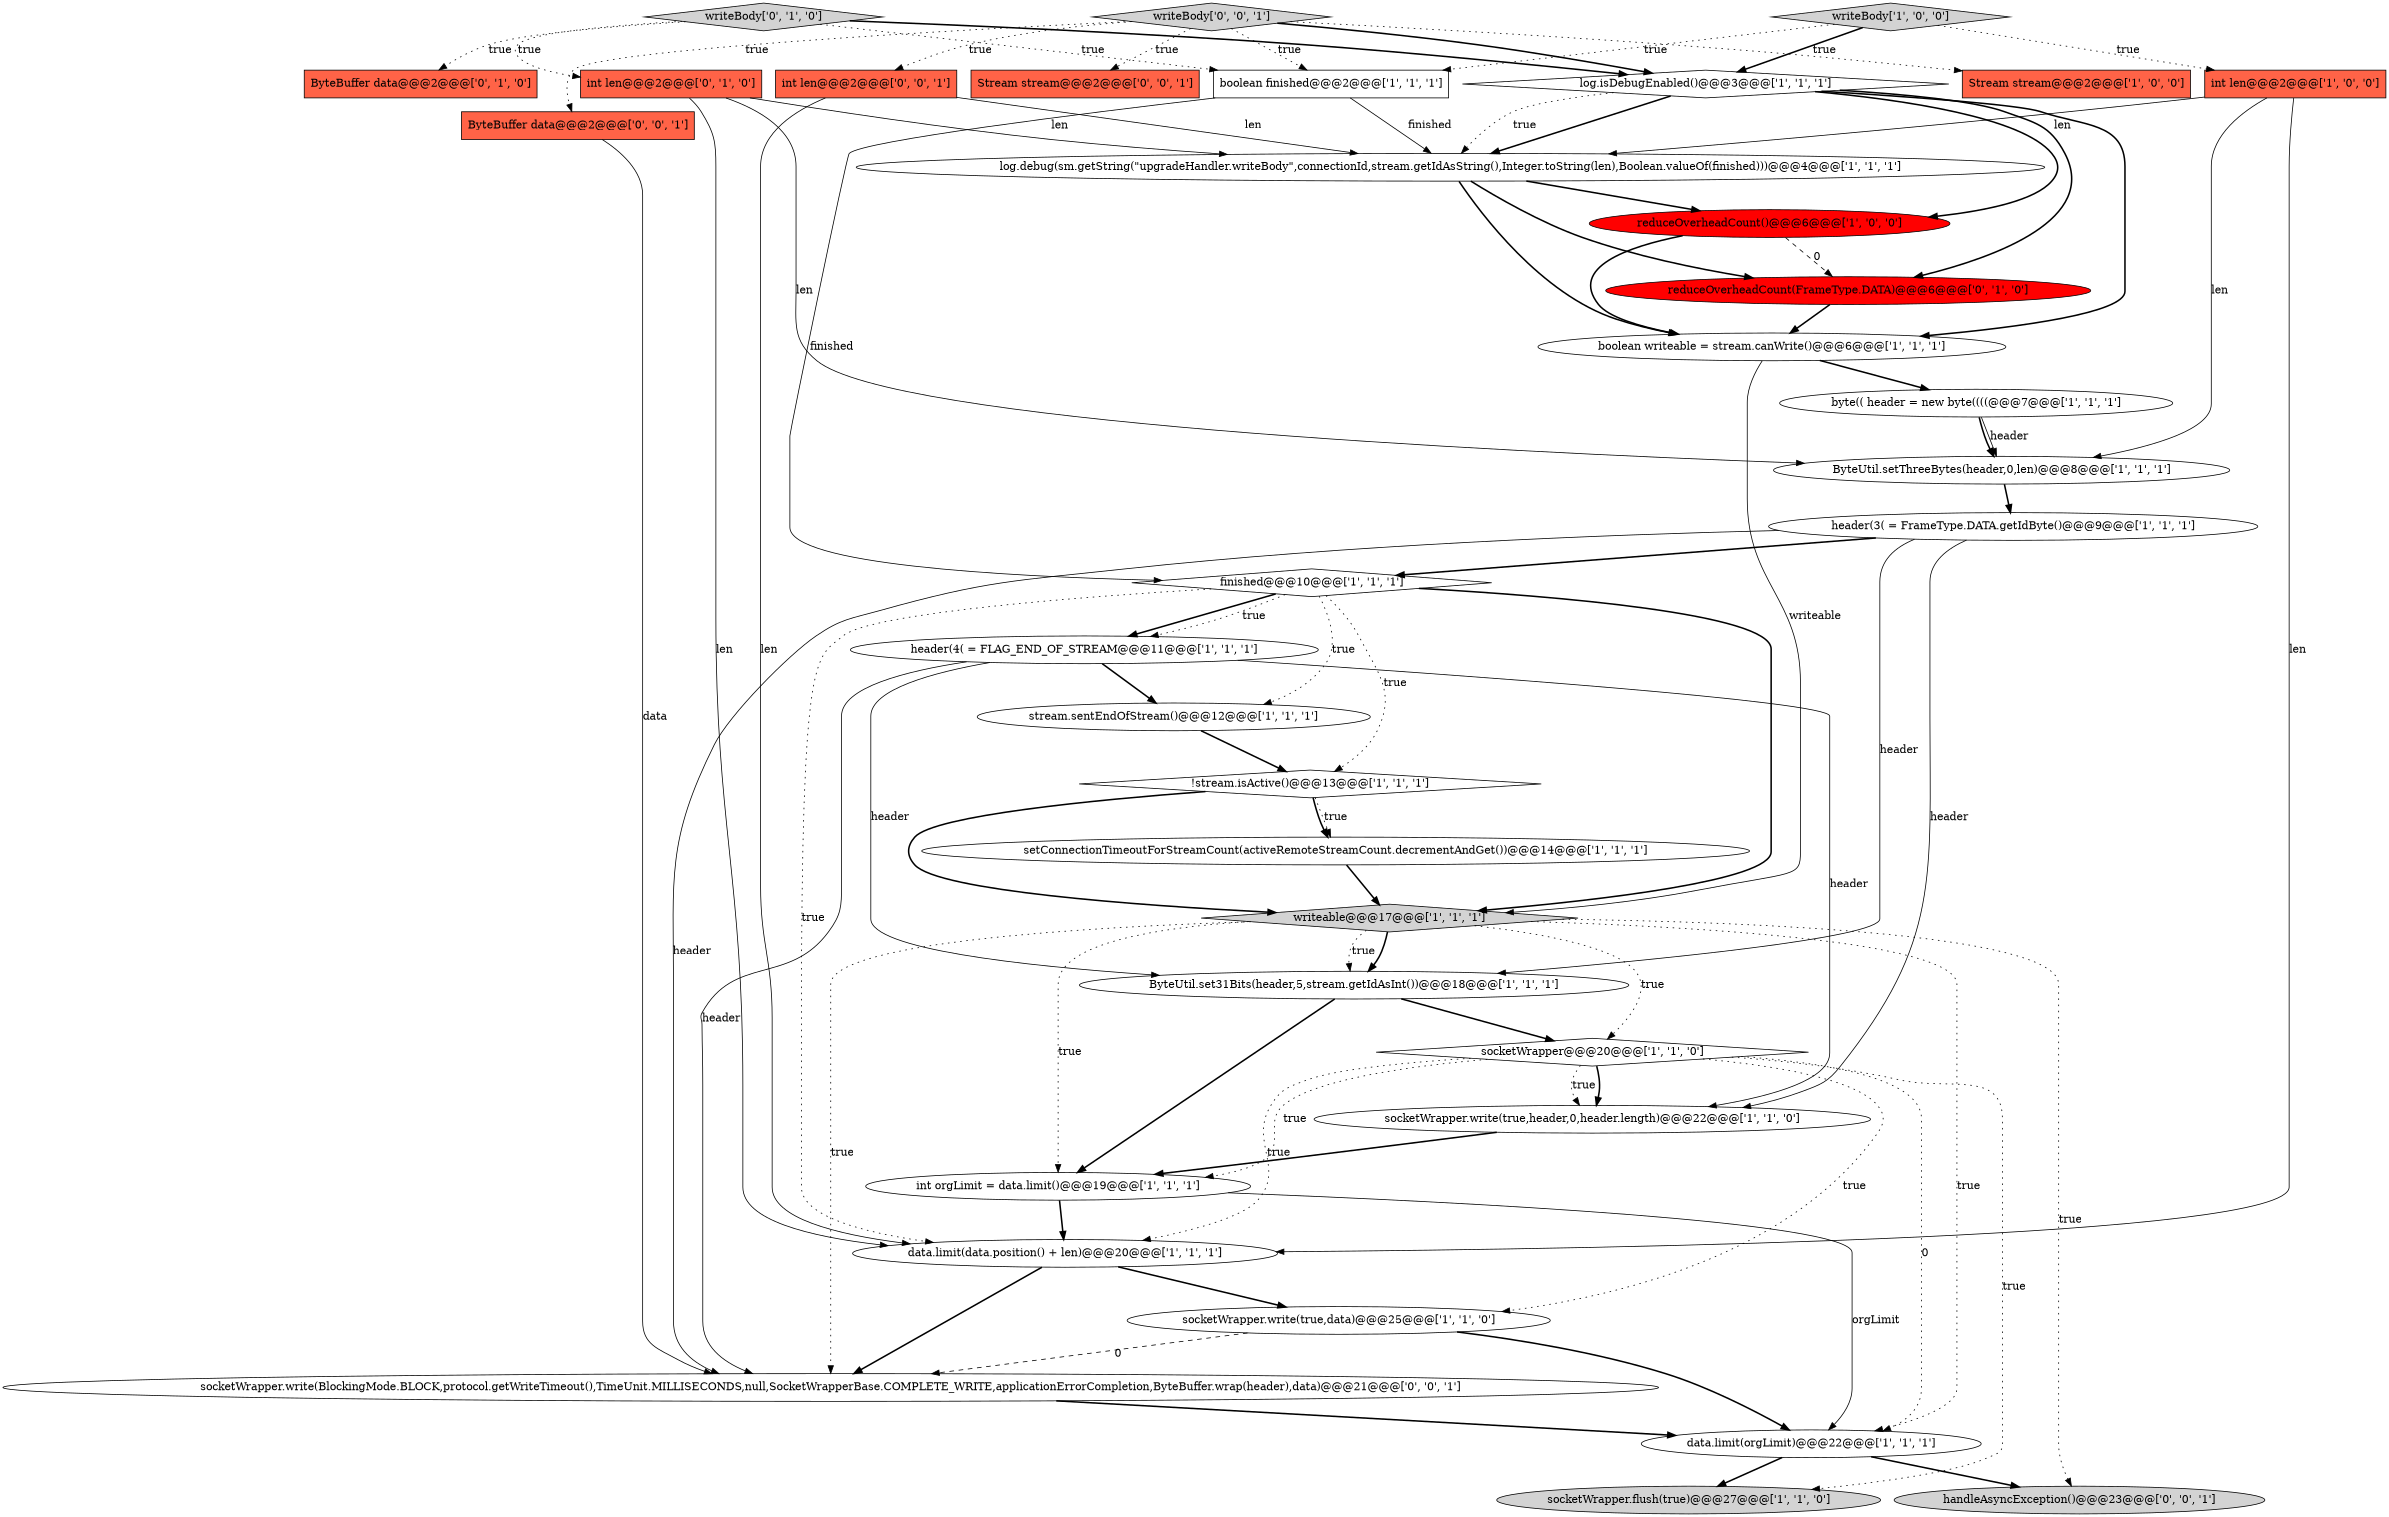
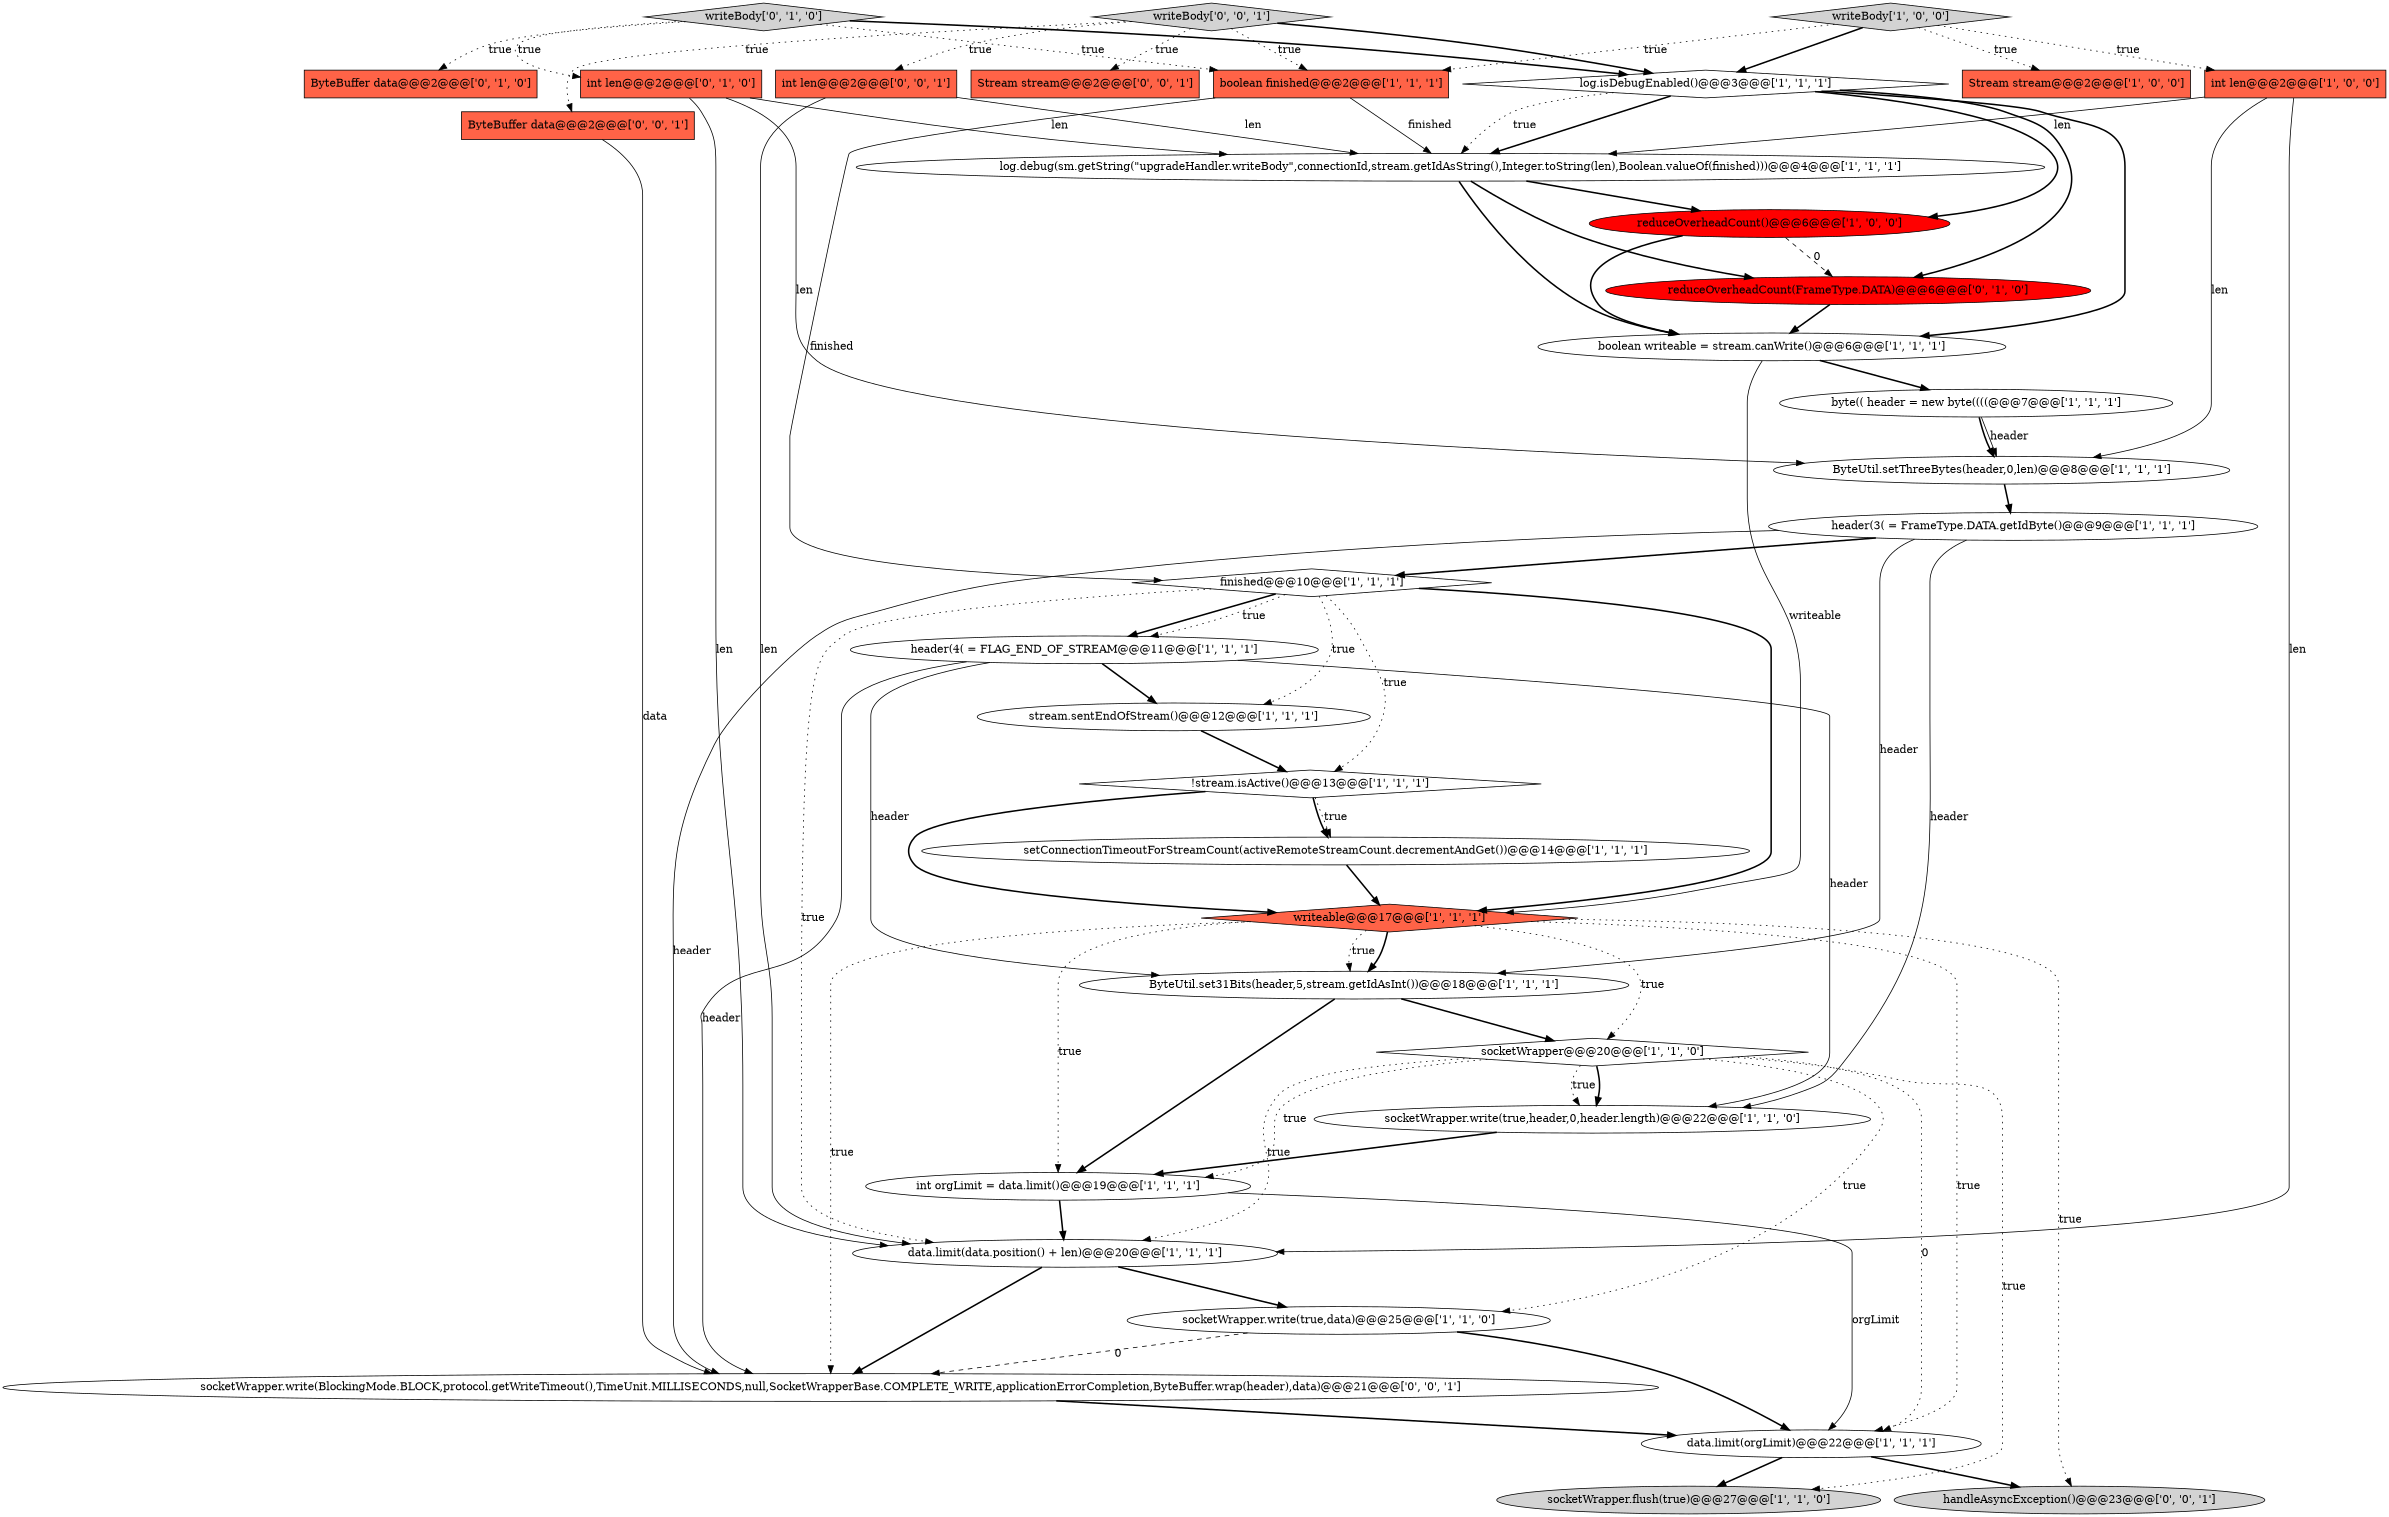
edge "writeBody['0', '0', '1']" -> "Stream stream@@@2@@@['1', '0', '0']": now "writeBody['1', '0', '0']" -> "Stream stream@@@2@@@['1', '0', '0']"
node "boolean finished@@@2@@@['1', '1', '1']": fillcolor white -> tomato
node "writeable@@@17@@@['1', '1', '1']": fillcolor lightgray -> tomato
